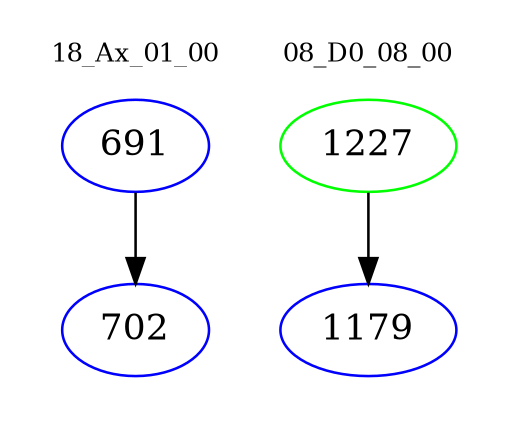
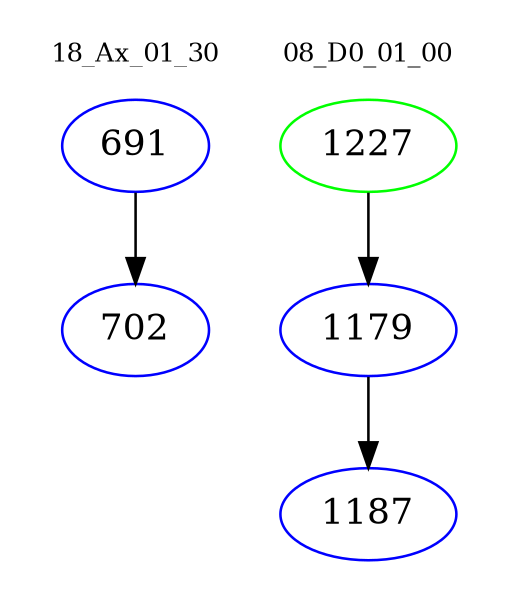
cluster "18_Ax_01_00": label "18_Ax_01_00" -> "18_Ax_01_30"
cluster "08_D0_08_00": label "08_D0_08_00" -> "08_D0_01_00"
node "1187": added
